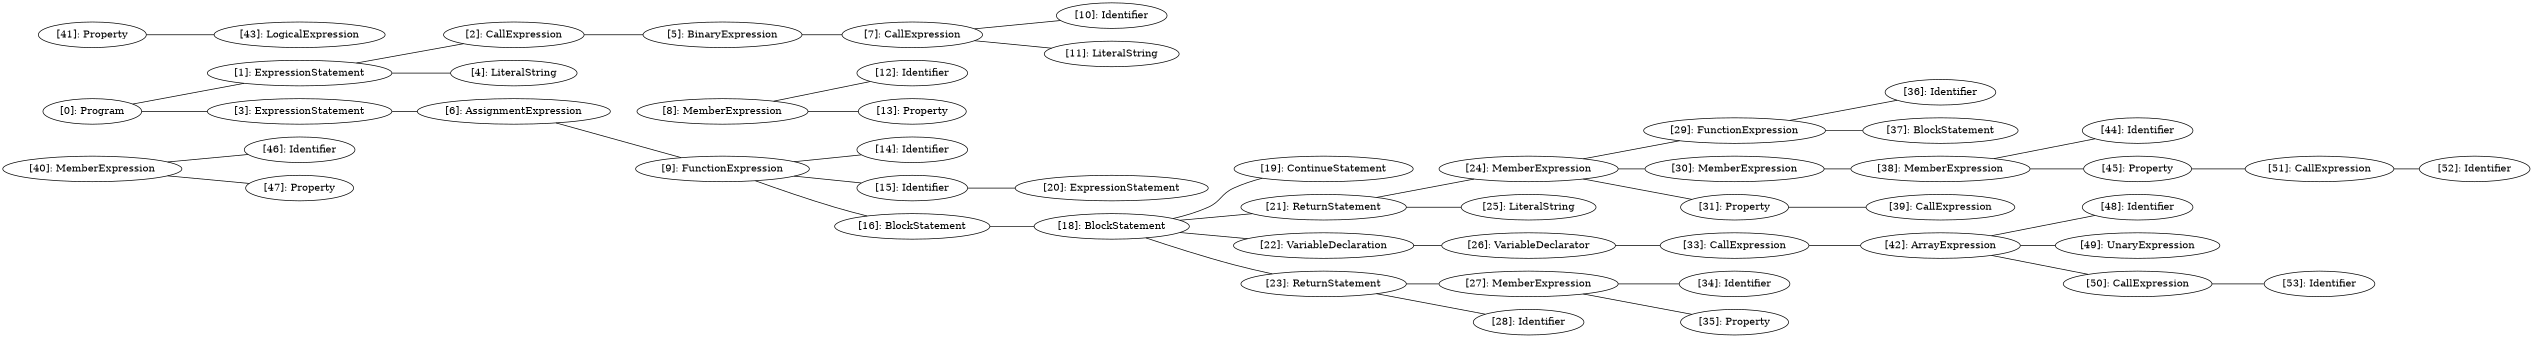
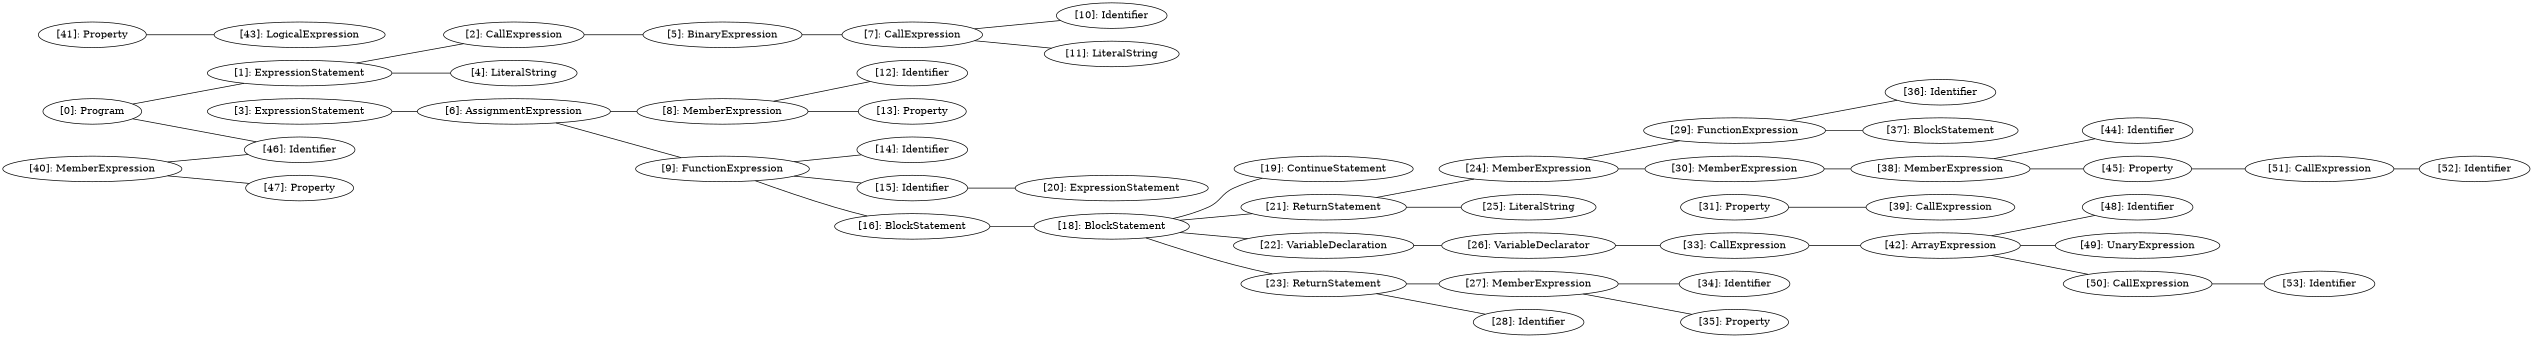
edge "[0]: Program" -- "[3]: ExpressionStatement": now "[0]: Program" -- "[46]: Identifier"
edge "[6]: AssignmentExpression" -- "[8]: MemberExpression": added
edge "[24]: MemberExpression" -- "[31]: Property": removed
